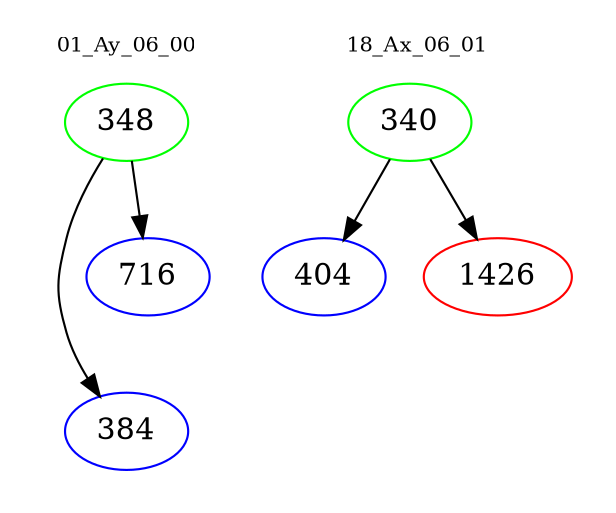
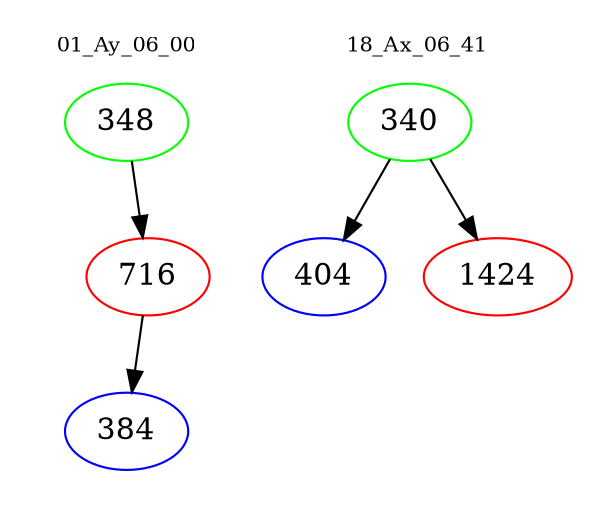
cluster "18_Ax_06_01": label "18_Ax_06_01" -> "18_Ax_06_41"
edge "348" -> "384": now "716" -> "384"
node "716": color blue -> red
node "1426": label "1426" -> "1424"
